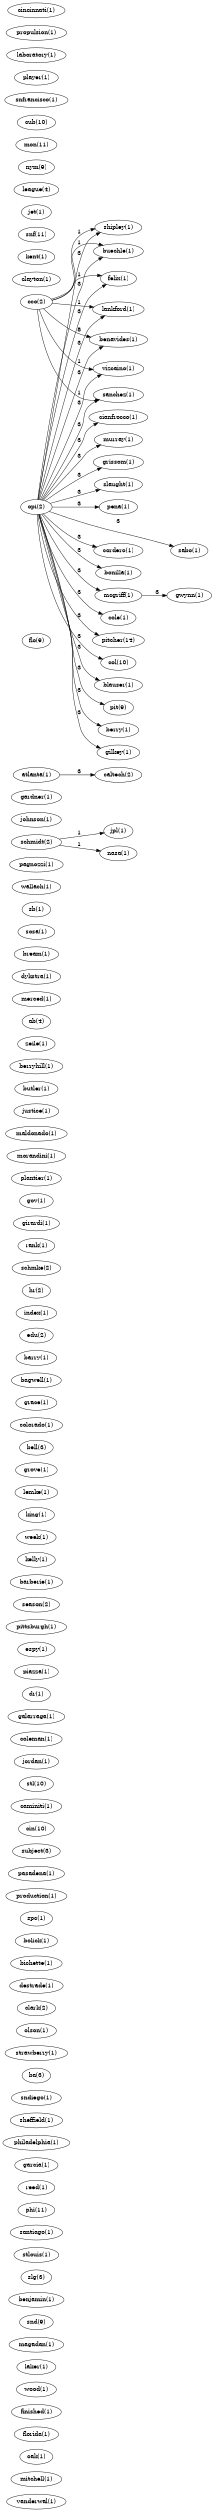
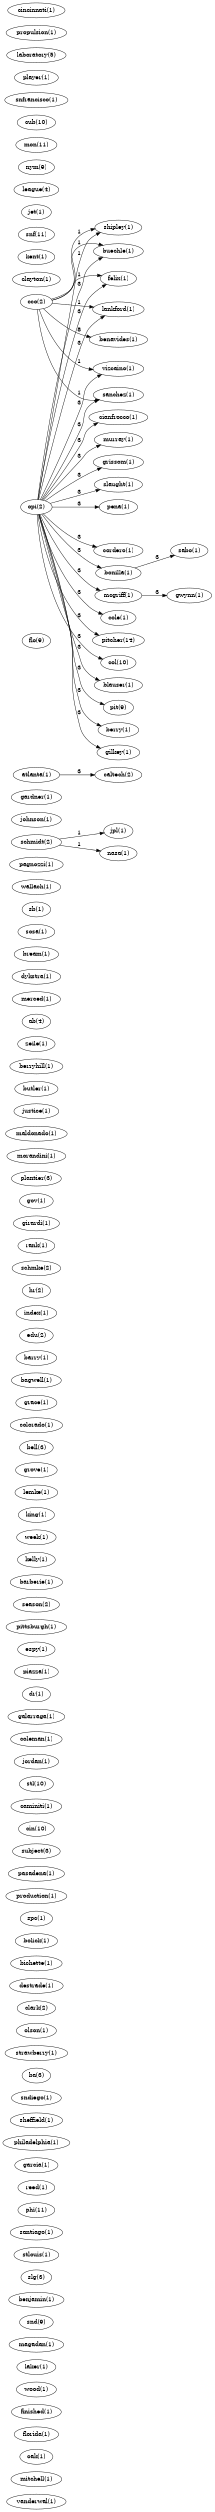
node "laboratory(1)": label "laboratory(1)" -> "laboratory(5)"
edge "opi(2)" -> "shipley(1)": label "3" -> "1"
edge "opi(2)" -> "benavides(1)": removed, label "3"
edge "opi(2)" -> "sabo(1)": now "bonilla(1)" -> "sabo(1)"
node "plantier(1)": label "plantier(1)" -> "plantier(3)"
